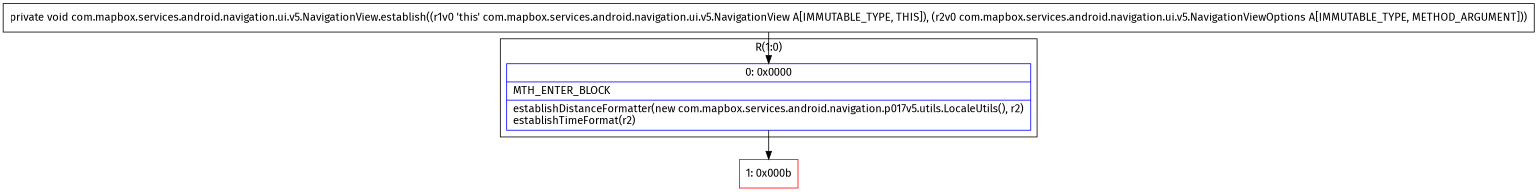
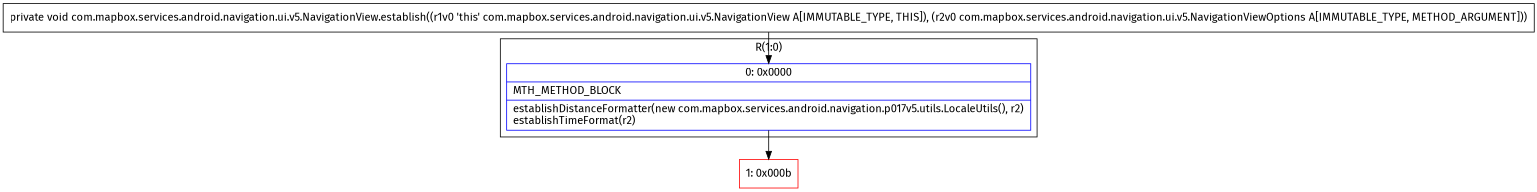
node "0: 0x0000": text "MTH_ENTER_BLOCK" -> "MTH_METHOD_BLOCK"
